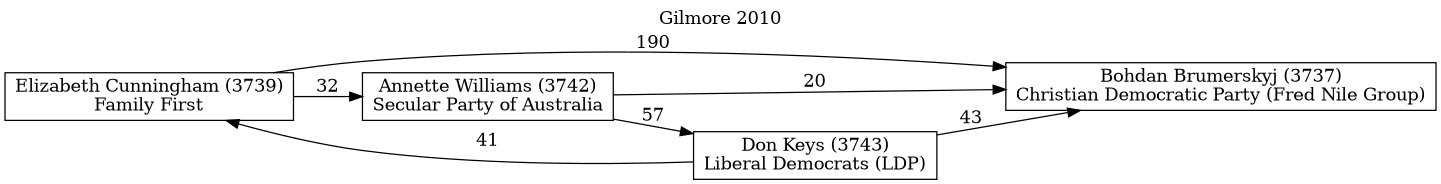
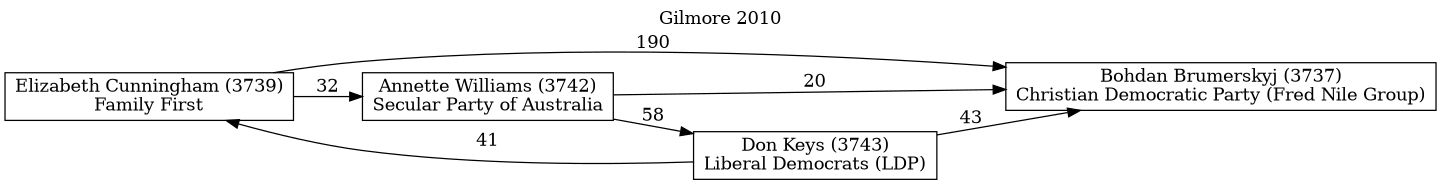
edge "Annette Williams (3742) Secular Party of Australia" -> "Don Keys (3743) Liberal Democrats (LDP)": label "57" -> "58"
